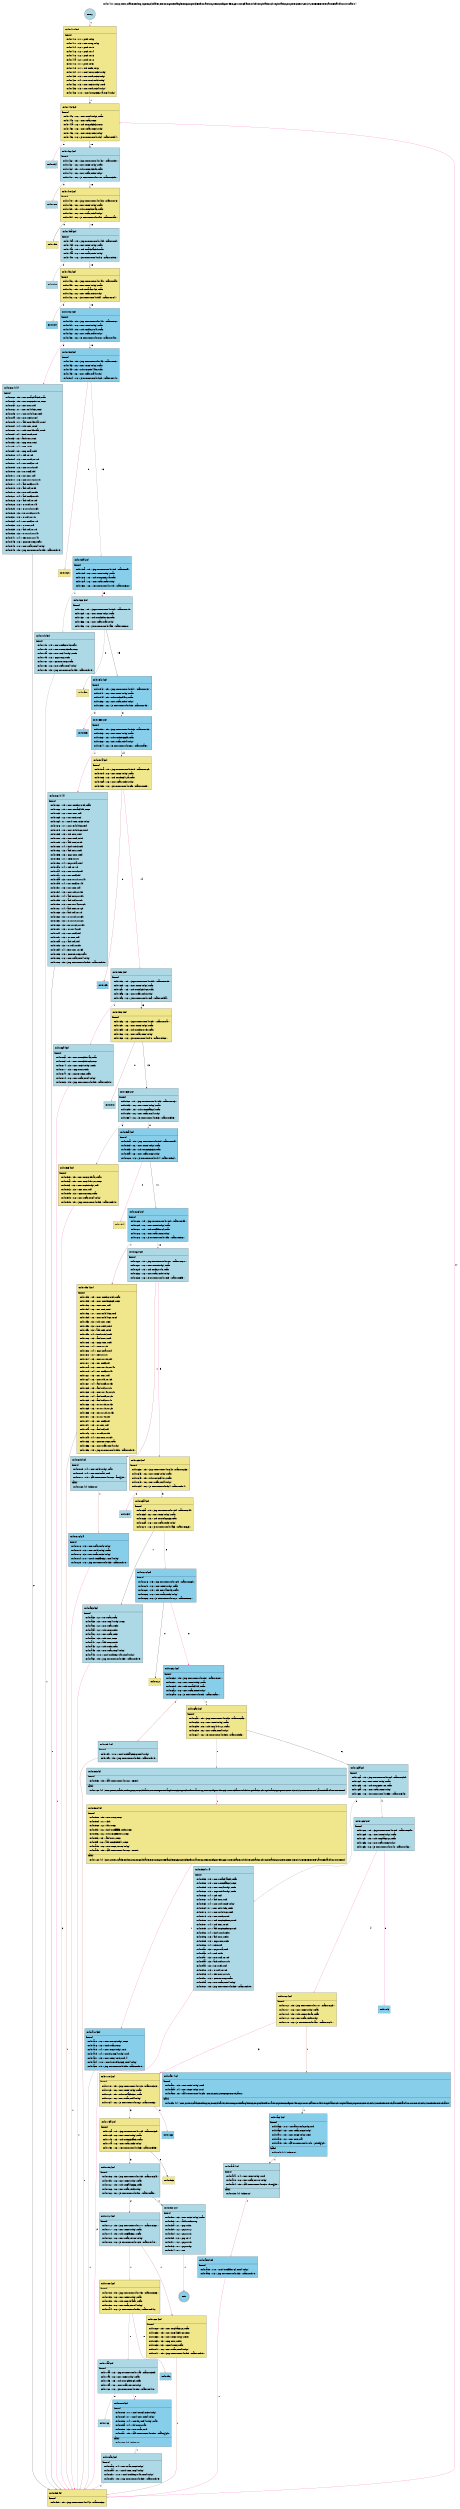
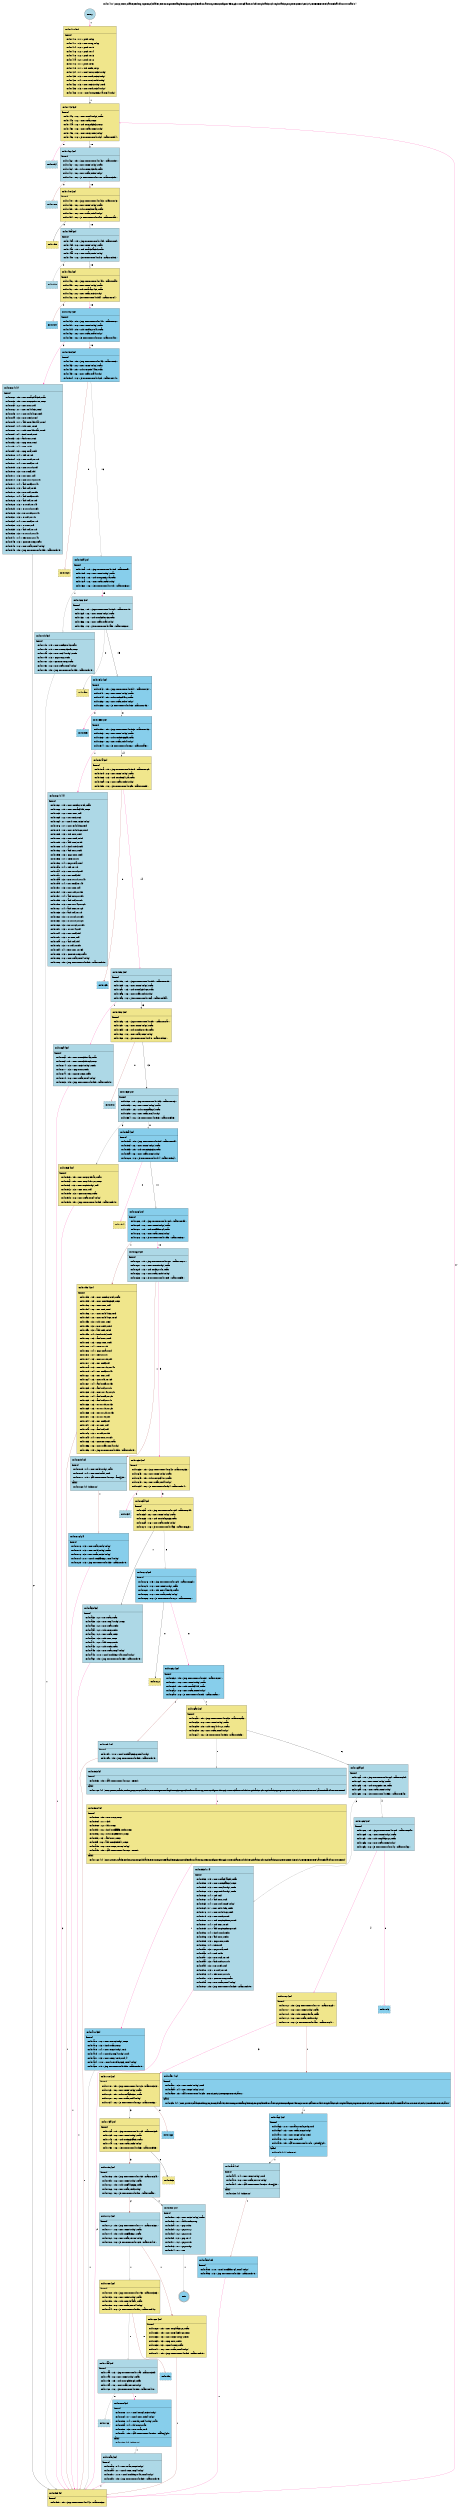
edge "0x401e61 [144]" -> "0x401f89 [5]": removed, label "1"
